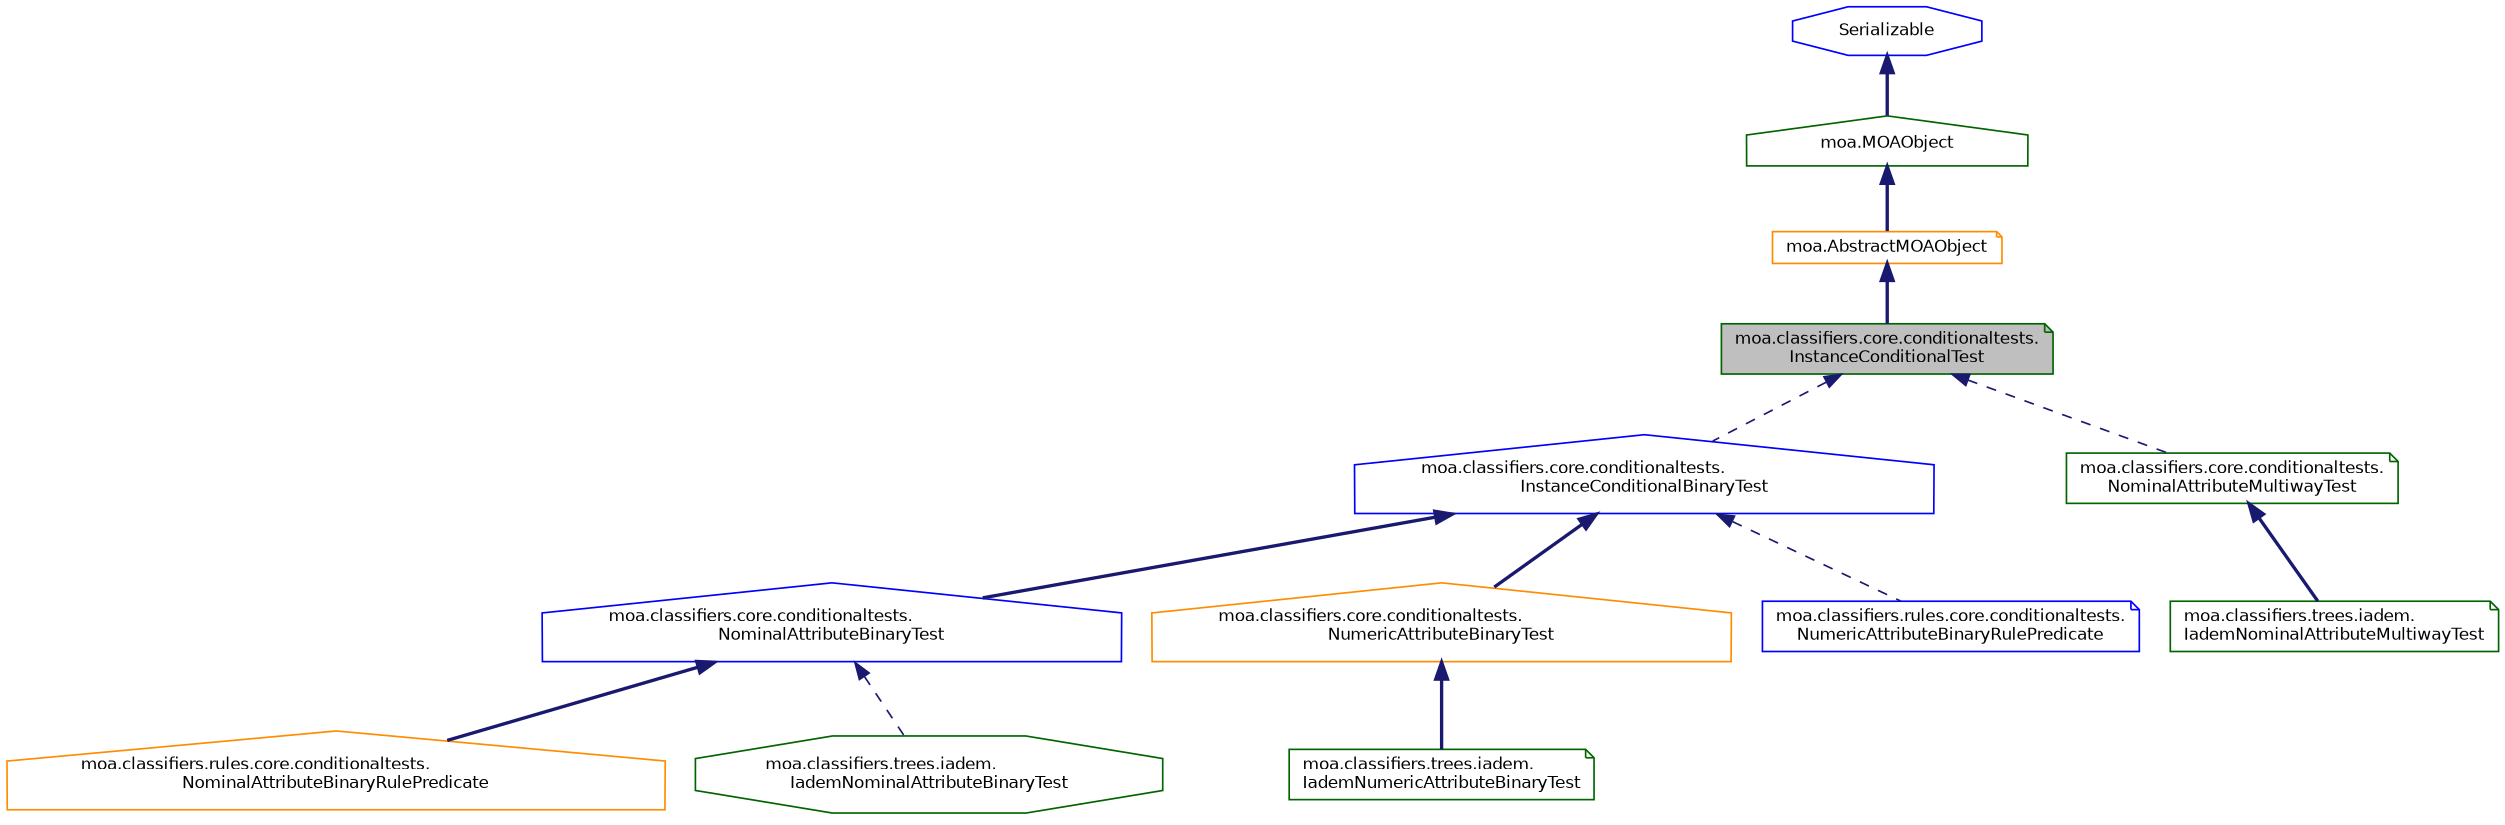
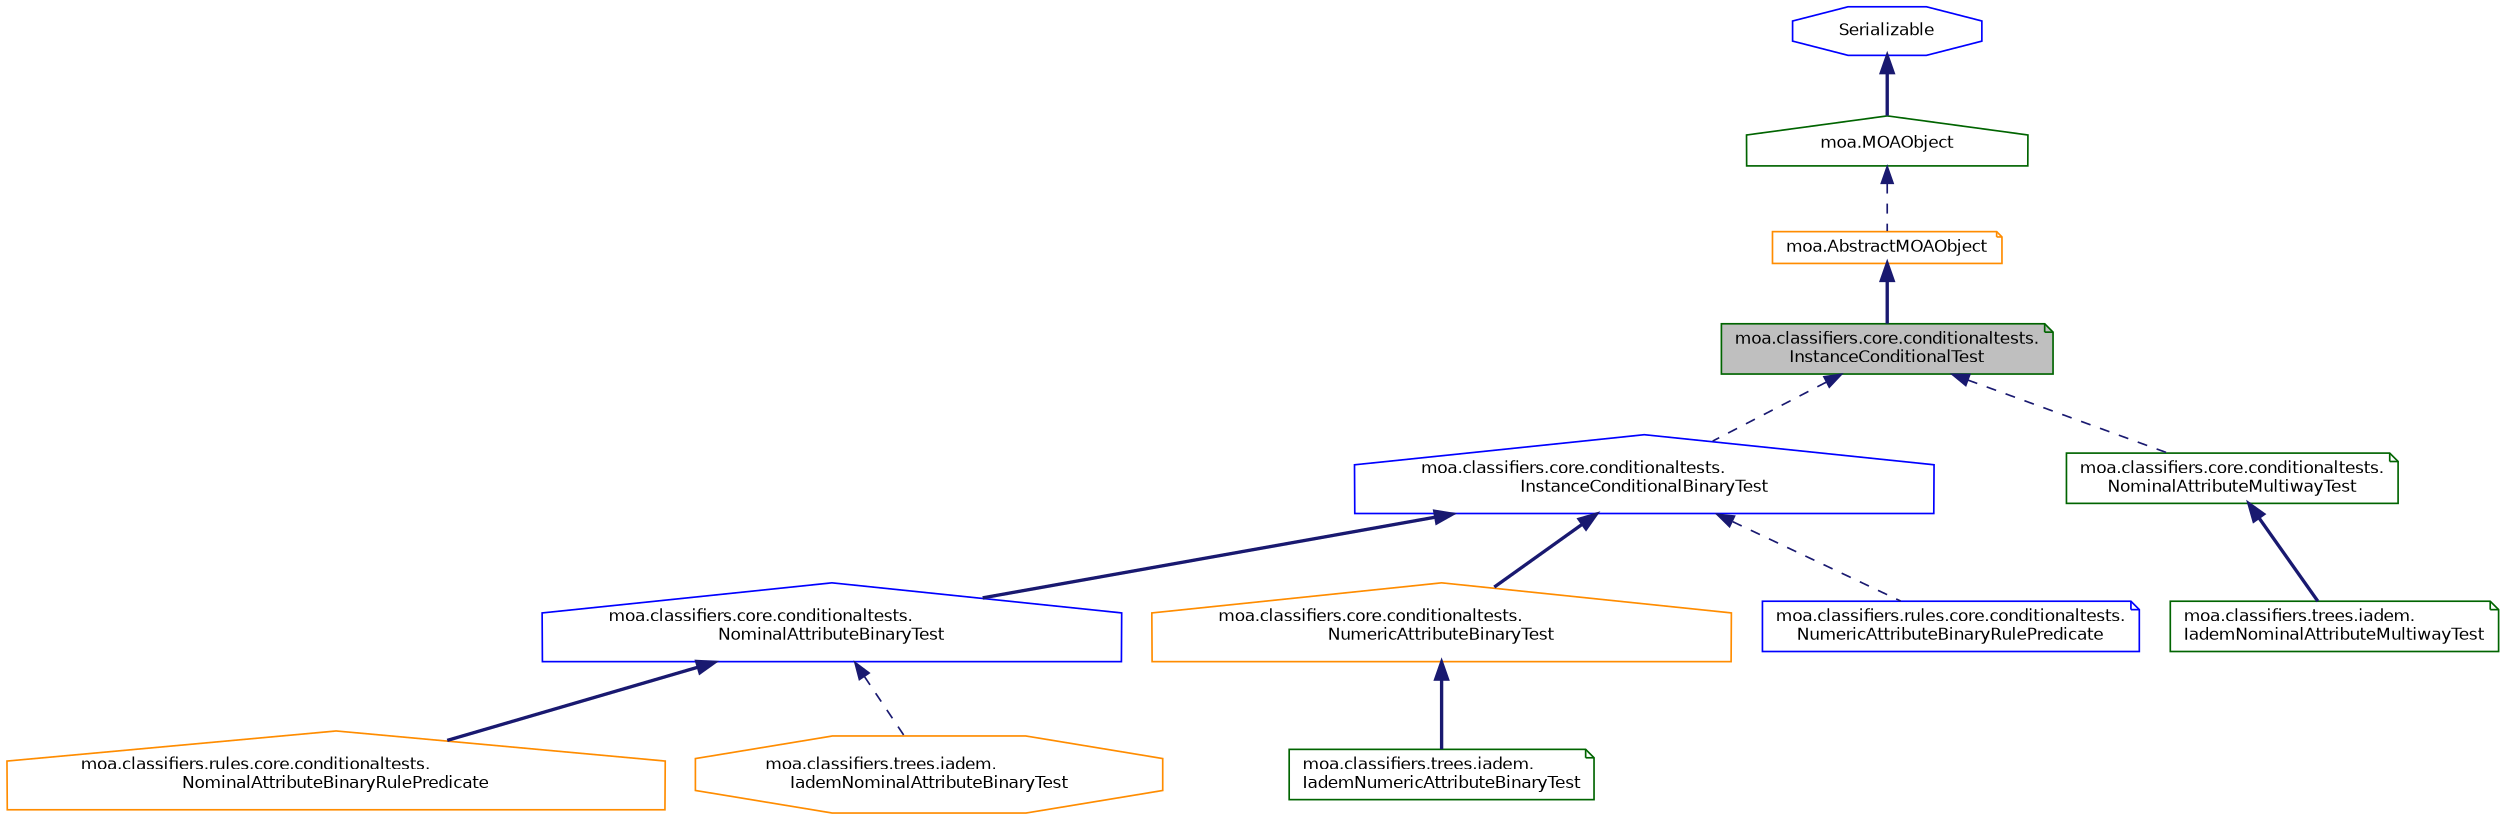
edge "moa.AbstractMOAObject" -> "moa.MOAObject": style bold -> dashed
node "moa.classifiers.trees.iadem. IademNominalAttributeBinaryTest": color darkgreen -> darkorange
